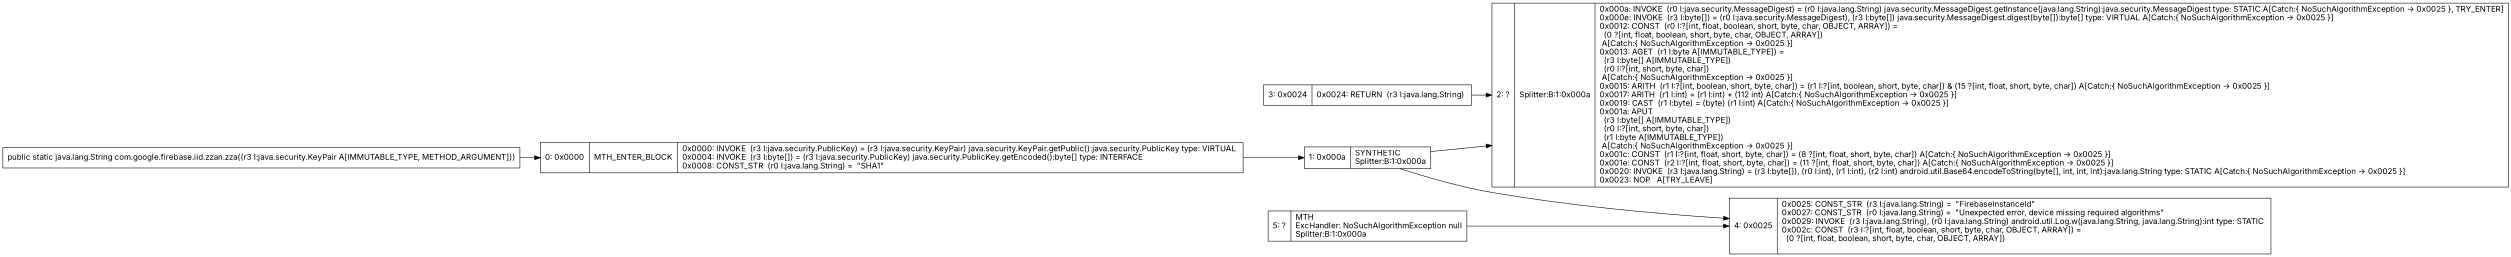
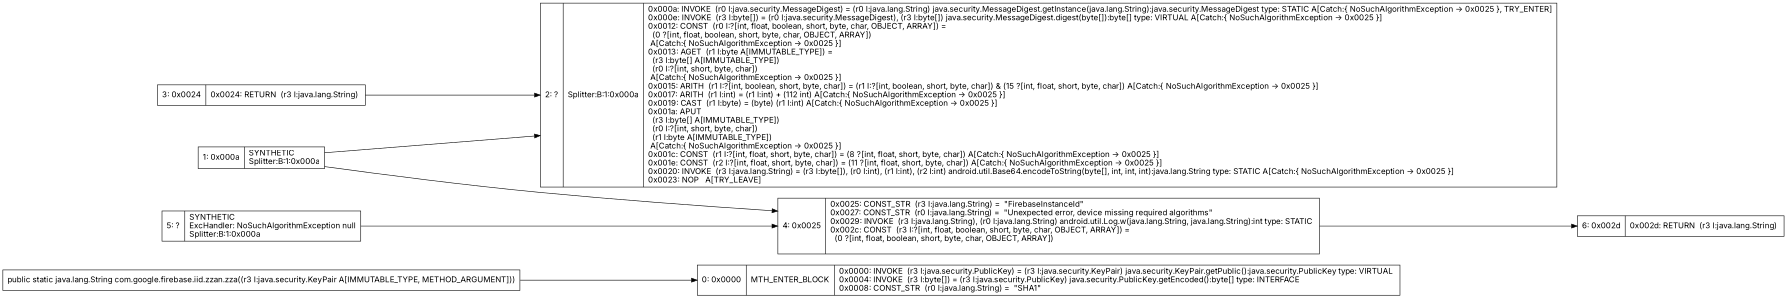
edge "0: 0x0000" -> "1: 0x000a": removed
node "5: ?": text "MTH" -> "SYNTHETIC"
node "6: 0x002d": added
